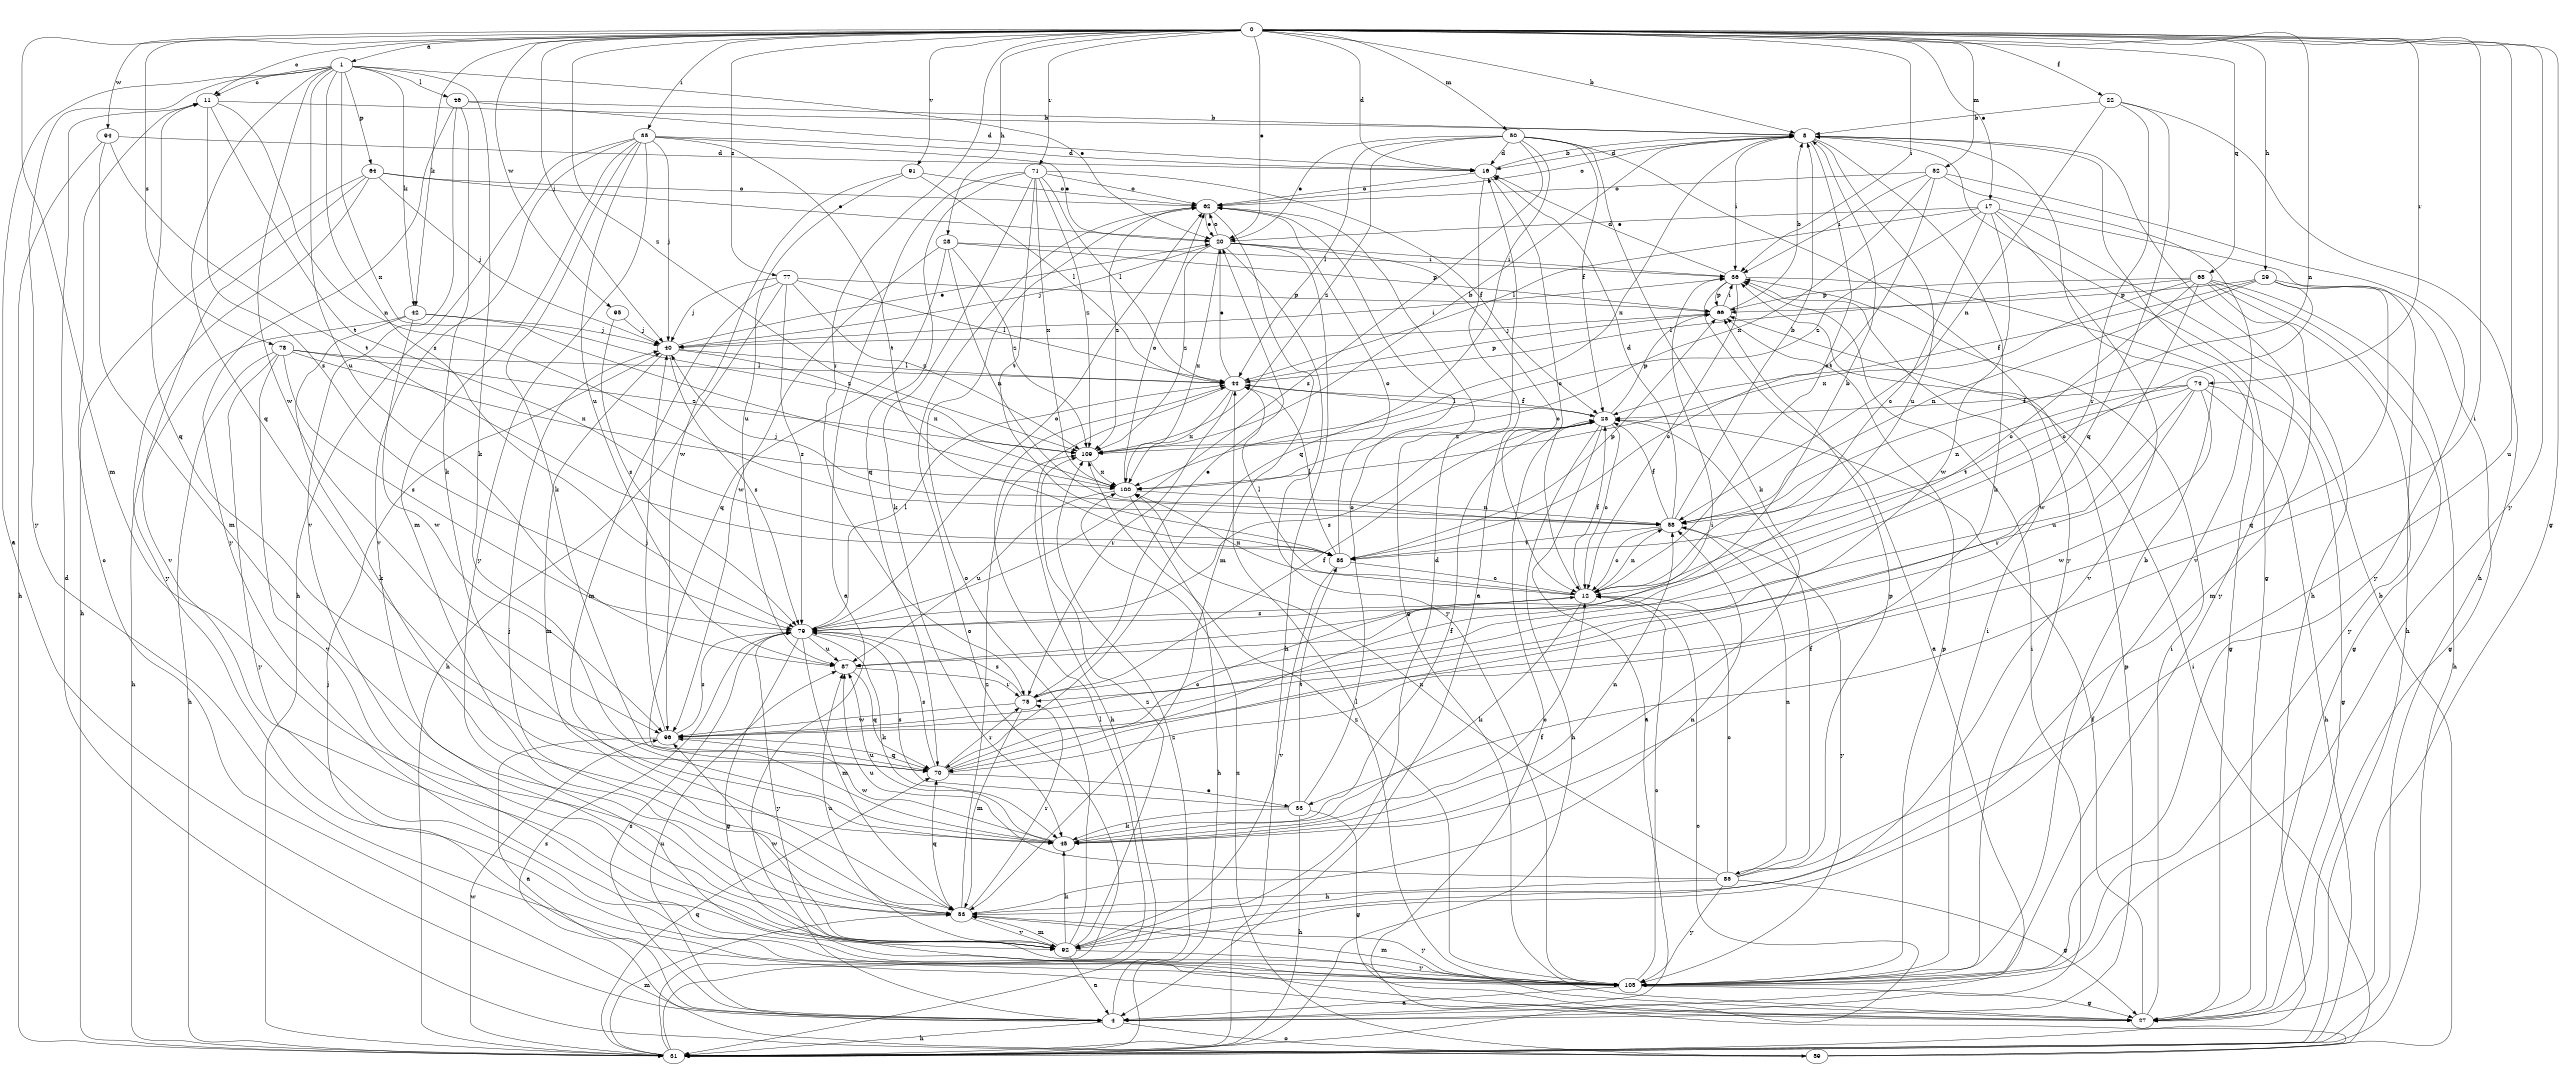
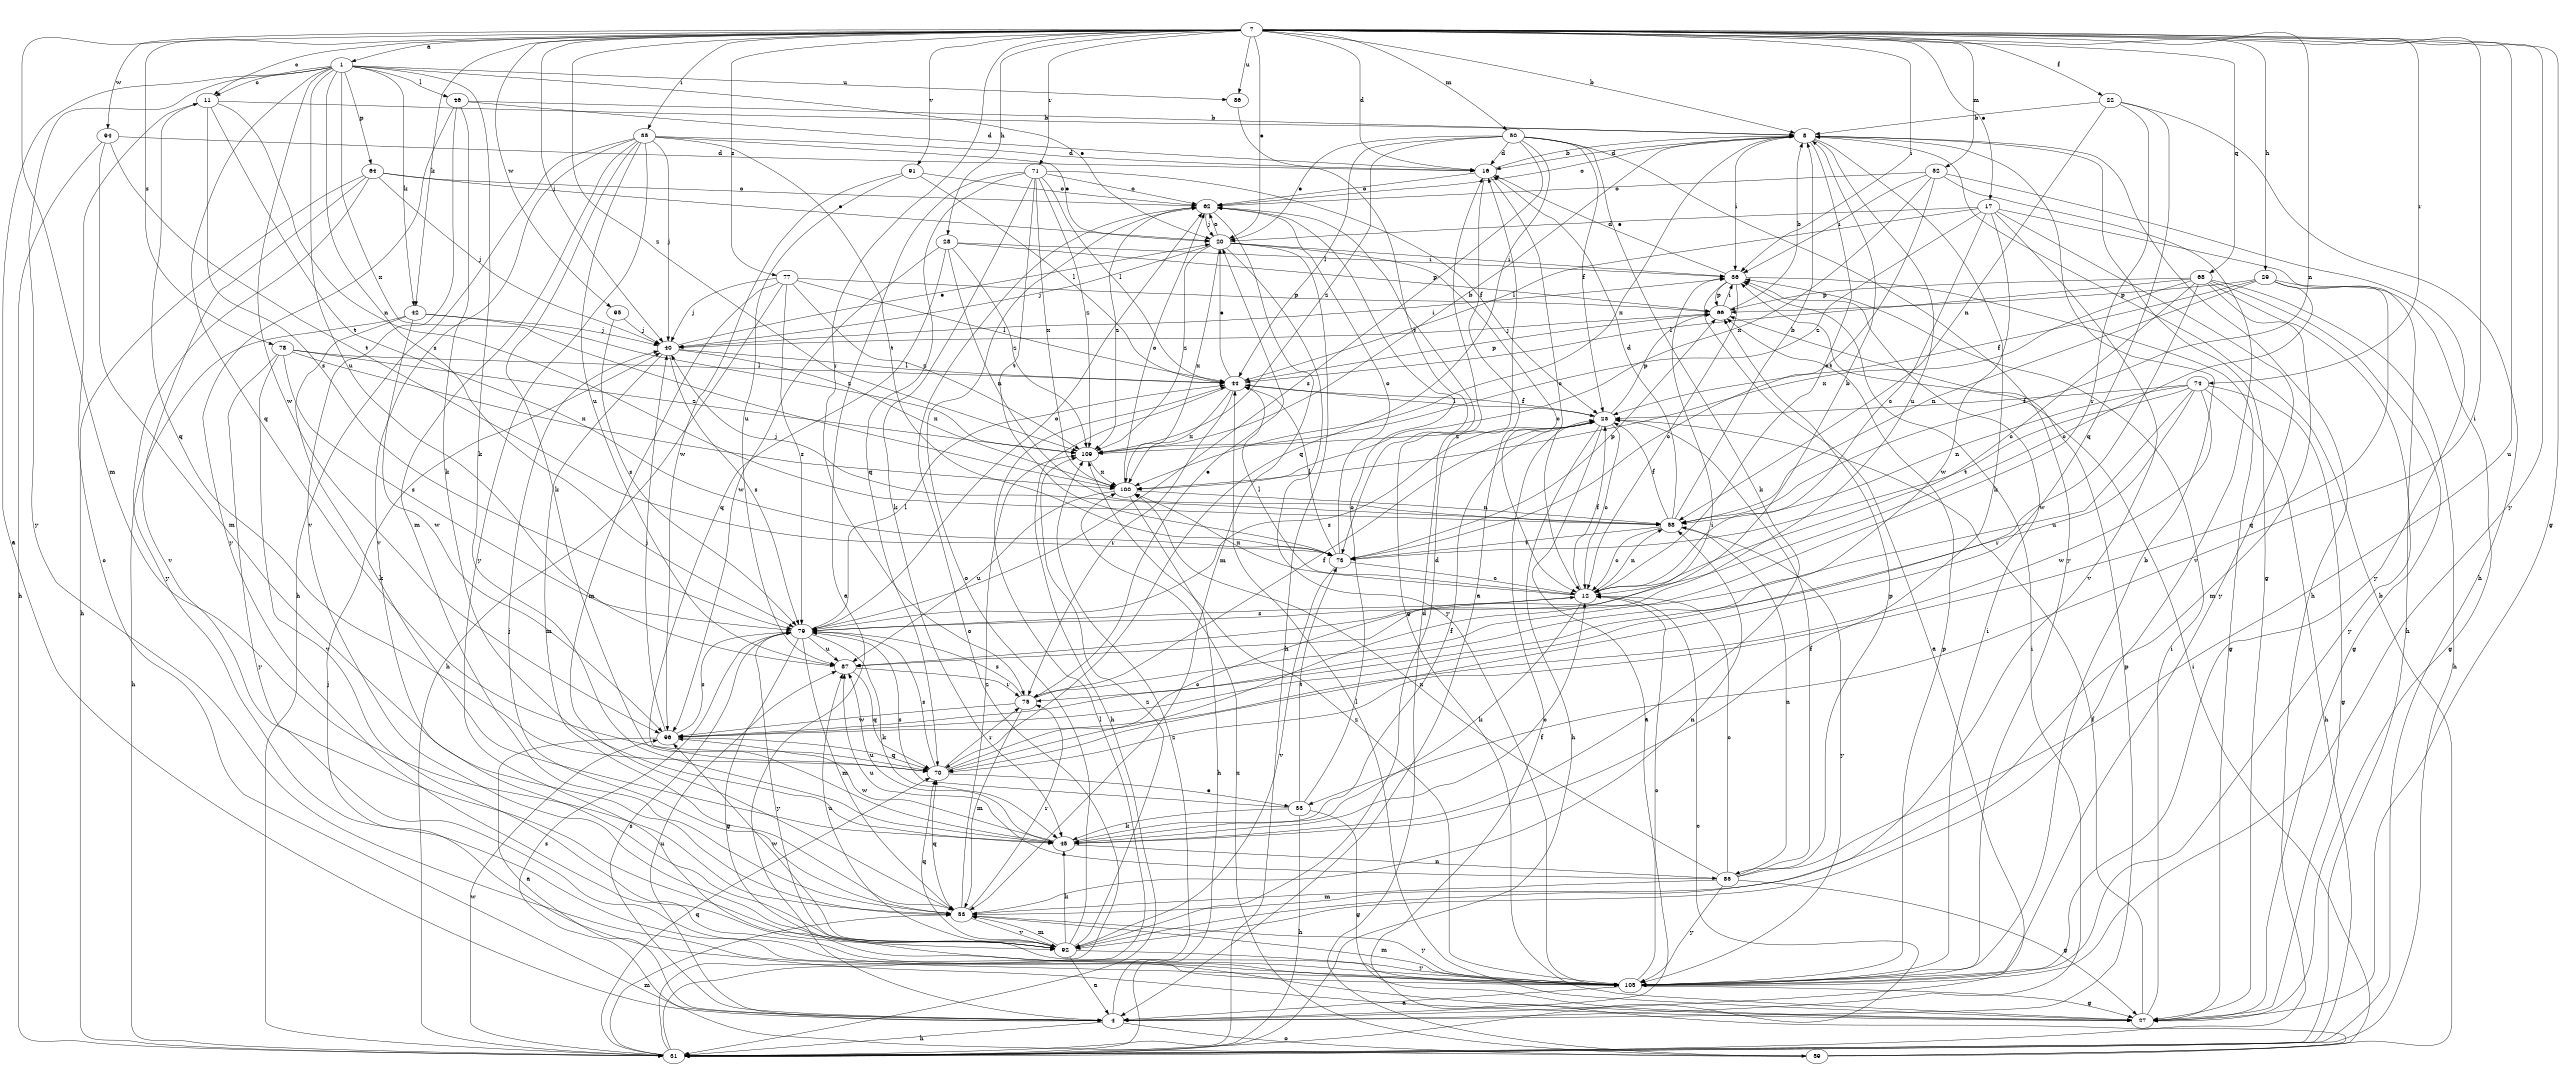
node "0": label "0" -> "7"
node "86": added
edge "62" -> "20": label "e" -> "j"
node "83": label "83" -> "73"
edge "45" -> "58": now "45" -> "85"
edge "85" -> "53": label "h" -> "m"
edge "78" -> "31": removed, label "h"
edge "92" -> "70": added, label "q"
edge "59" -> "11": now "59" -> "16"
